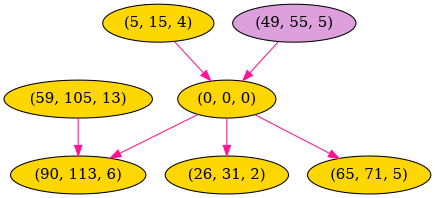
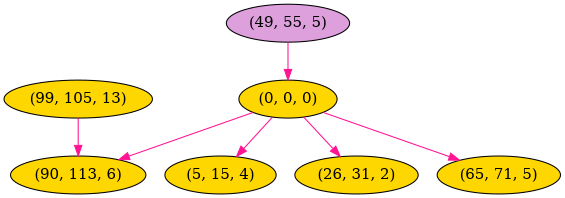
edge "(5, 15, 4)" -> "(0, 0, 0)": reversed
node "(59, 105, 13)": label "(59, 105, 13)" -> "(99, 105, 13)"
